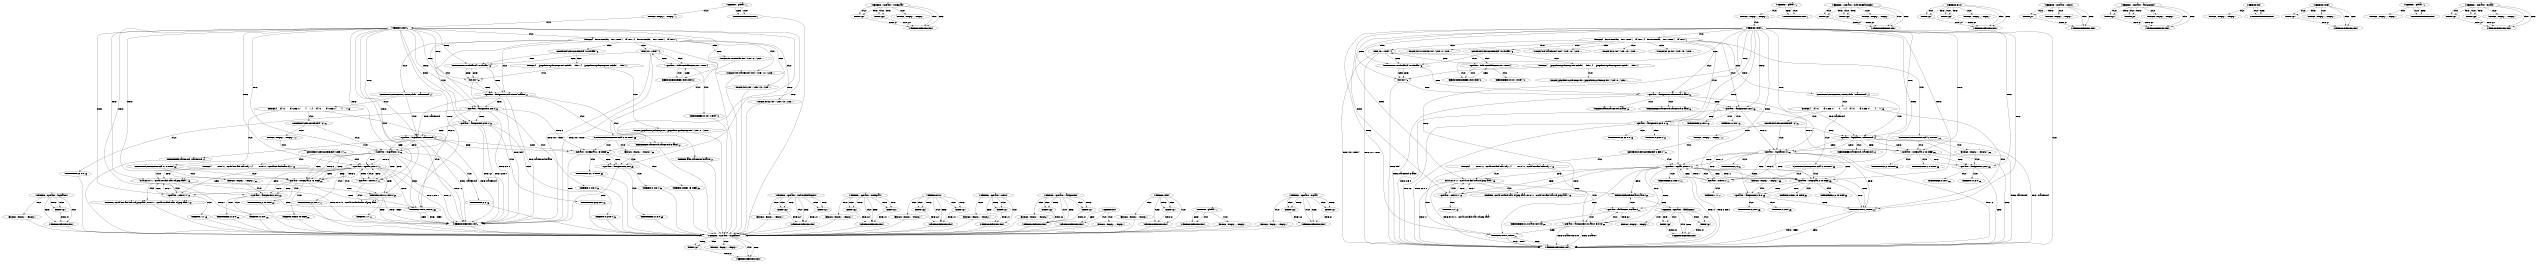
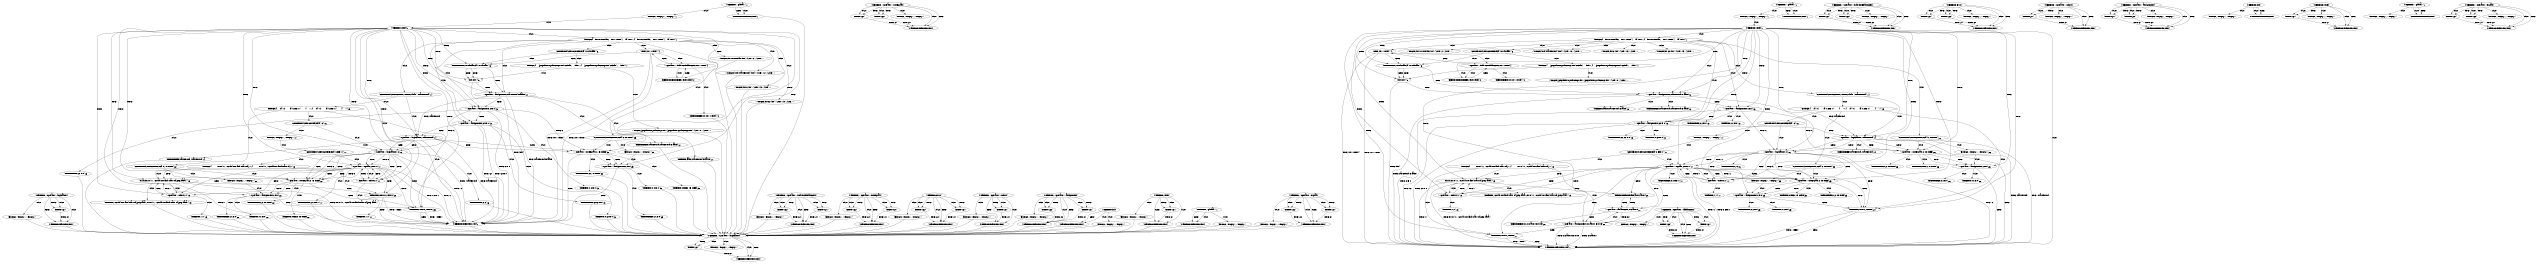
edge "(FIELD_IDENTIFIER,abort,abort)" -> "(METHOD,<operator>.fieldAccess)": now "(FIELD_IDENTIFIER,abort,abort)" -> "(<operator>.fieldAccess,src.abort)"
edge "(<operator>.fieldAccess,src.abort)" -> "(FIELD_IDENTIFIER,abort,abort)": label "AST: " -> "DDG: "
edge "(<operator>.fieldAccess,src.abort)" -> "(IDENTIFIER,src,src.abort = true)": label "AST: " -> "CDG: "
